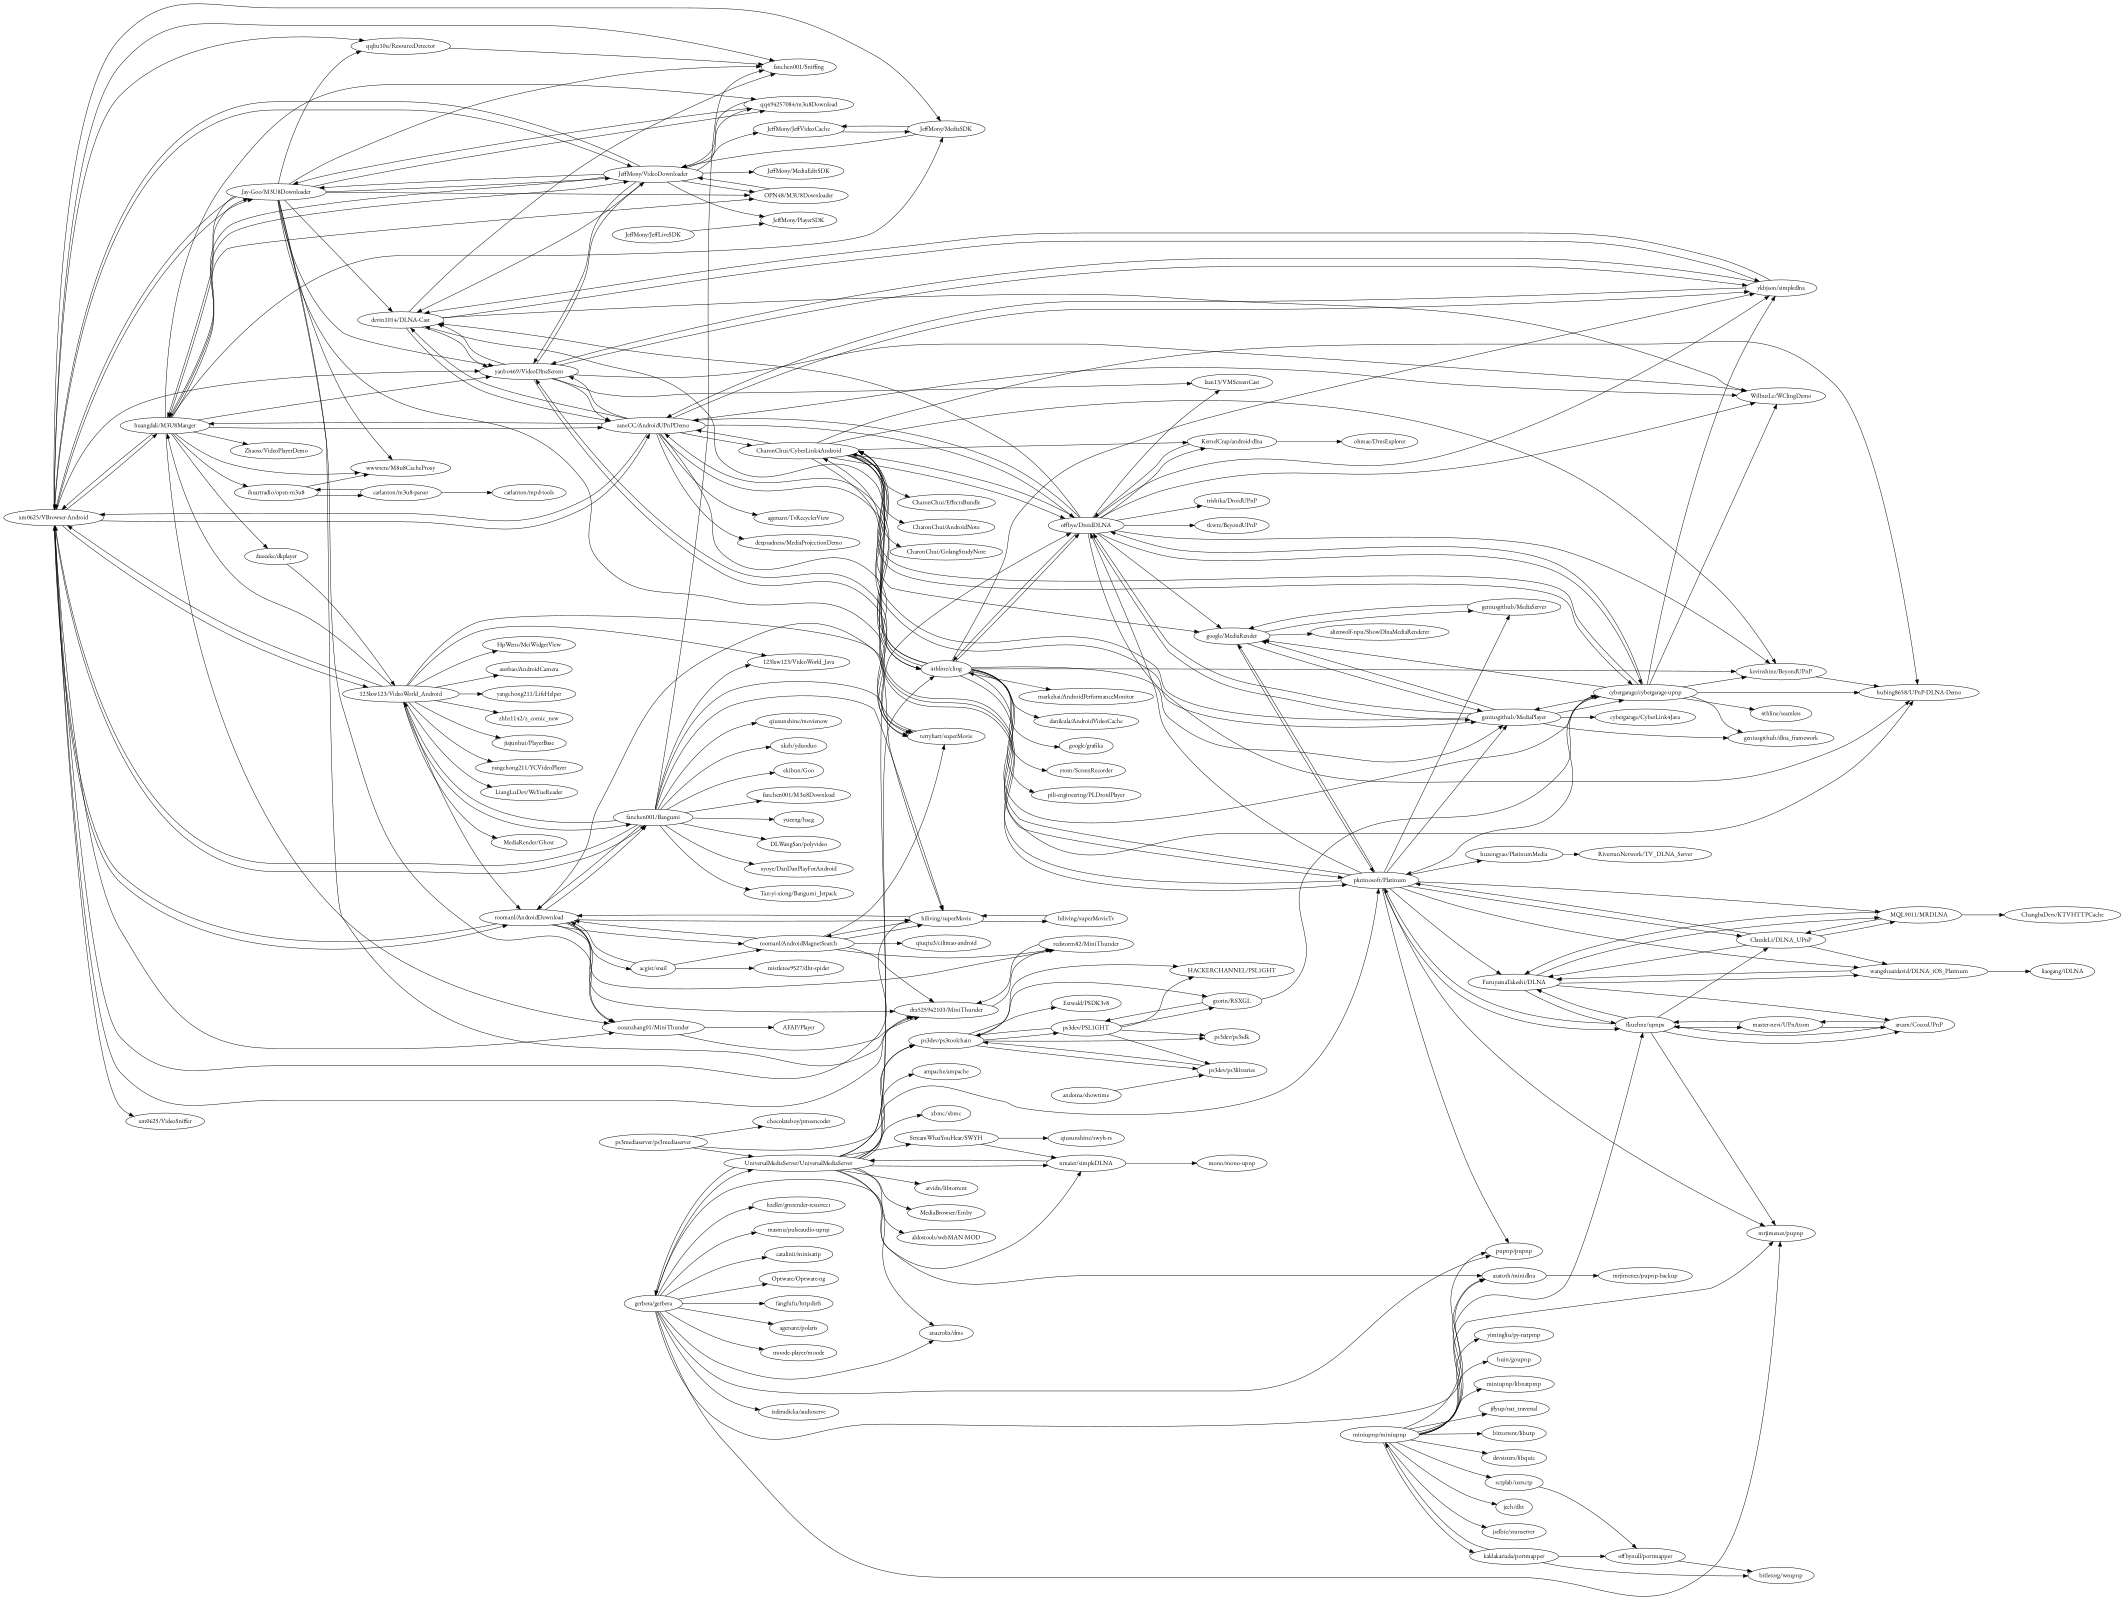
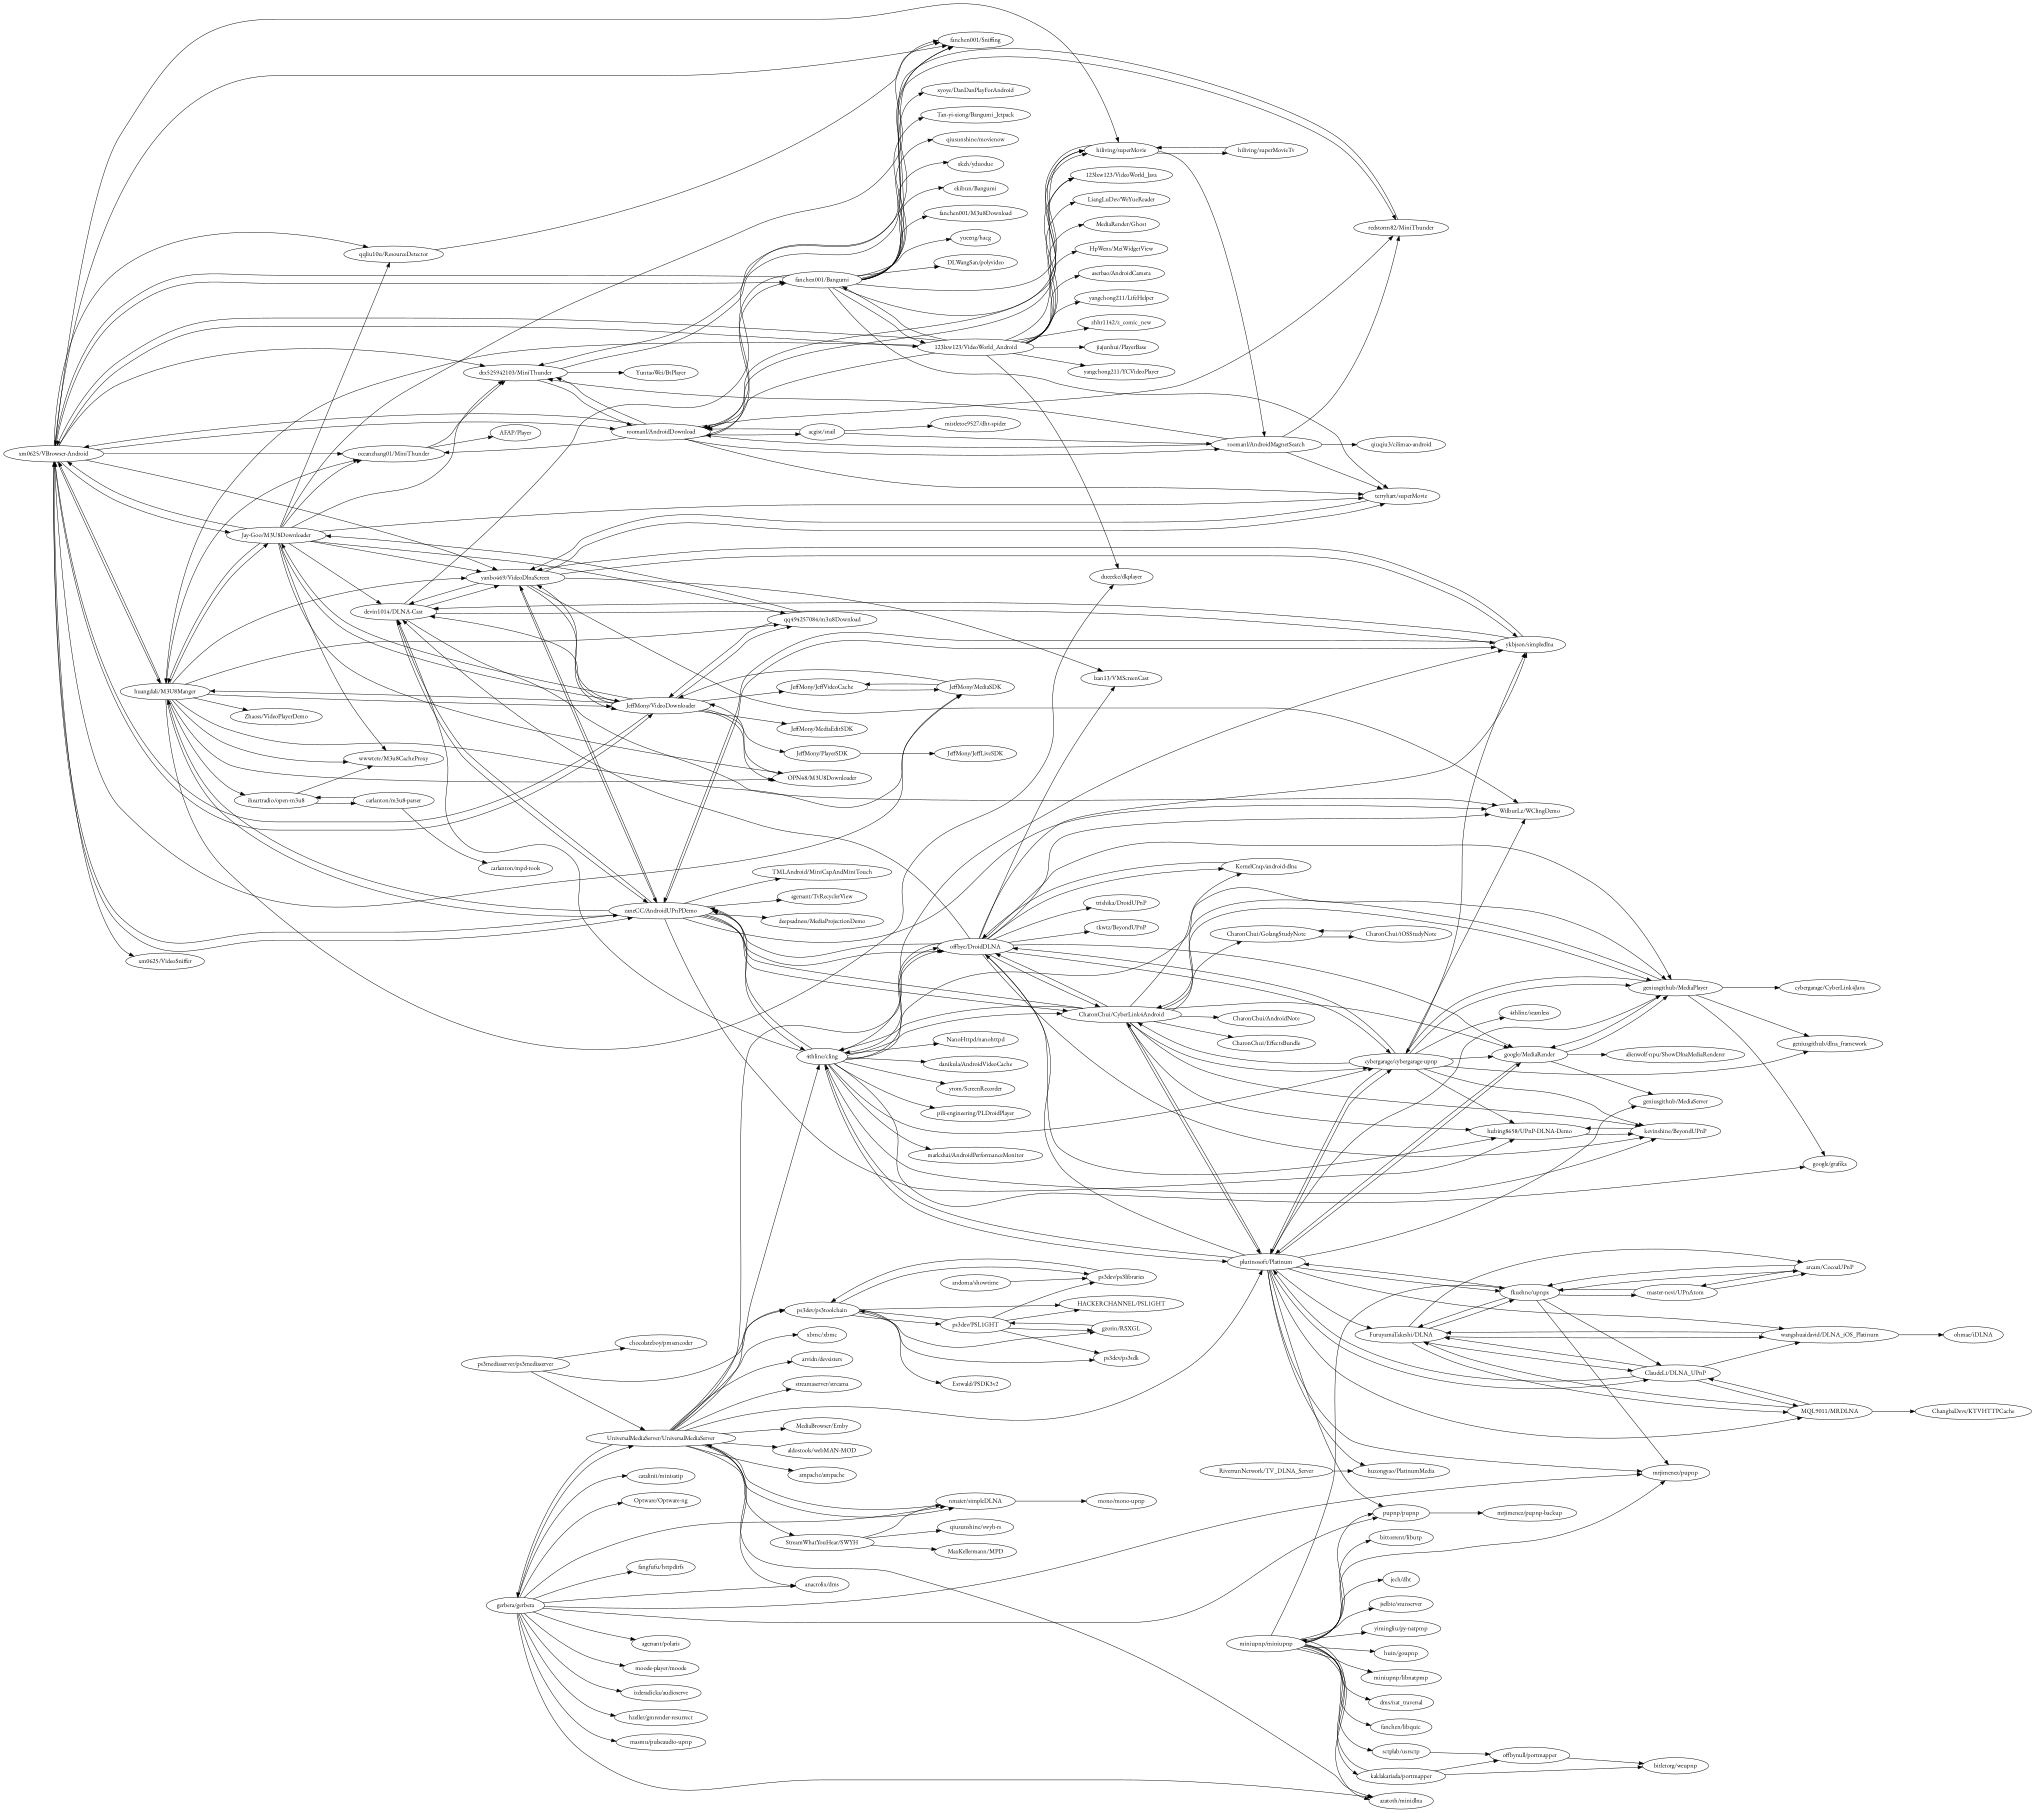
edge "JeffMony/JeffLiveSDK" -> "JeffMony/PlayerSDK": reversed
node "YuntaoWei/BtPlayer": added
edge "dtx525942103/MiniThunder" -> "roomanl/AndroidDownload": added
node "ohmae/DmsExplorer": removed
node "wwwtete/M8u8CacheProxy": label "wwwtete/M8u8CacheProxy" -> "wwwtete/M3u8CacheProxy"
edge "geniusgithub/MediaServer" -> "google/MediaRender": removed
edge "dueeeke/dkplayer" -> "123lxw123/VideoWorld_Android": reversed
edge "geniusgithub/MediaPlayer" -> "offbye/DroidDLNA": now "geniusgithub/MediaPlayer" -> "google/grafika"
node "ekibun/Goo": label "ekibun/Goo" -> "ekibun/Bangumi"
edge "gzorin/RSXGL" -> "cybergarage/cybergarage-upnp": now "plutinosoft/Platinum" -> "cybergarage/cybergarage-upnp"
edge "huzongyao/PlatinumMedia" -> "RiverrunNetwork/TV_DLNA_Server": reversed
node "TMLAndroid/MiniCapAndMiniTouch": added
edge "roomanl/AndroidMagnetSearch" -> "hiliving/superMovie": removed
node "CharonChui/iOSStudyNote": added
node "liaogang/iDLNA": label "liaogang/iDLNA" -> "ohmae/iDLNA"
node "Estwald/PSDK3v8": label "Estwald/PSDK3v8" -> "Estwald/PSDK3v2"
node "NanoHttpd/nanohttpd": added
edge "hubing8658/UPnP-DLNA-Demo" -> "kevinshine/BeyondUPnP": added
node "arvidn/libtorrent": label "arvidn/libtorrent" -> "arvidn/devsisters"
edge "azatoth/minidlna" -> "mrjimenez/pupnp-backup": now "pupnp/pupnp" -> "mrjimenez/pupnp-backup"
edge "FuruyamaTakeshi/DLNA" -> "ClaudeLi/DLNA_UPnP": added
node "streamaserver/streama": added
node "jflyup/nat_traversal": label "jflyup/nat_traversal" -> "dms/nat_traversal"
node "devsisters/libquic": label "devsisters/libquic" -> "fanchen/libquic"
node "MaxKellermann/MPD": added
